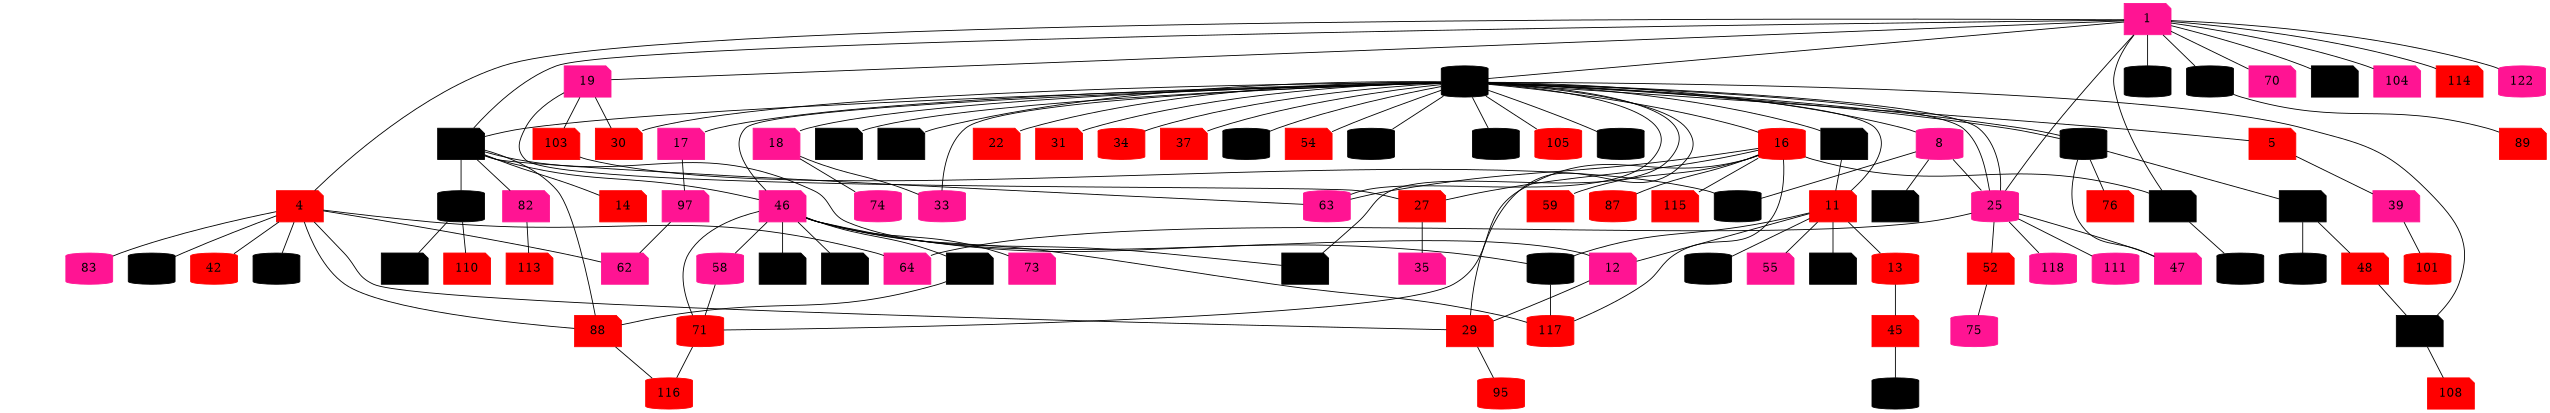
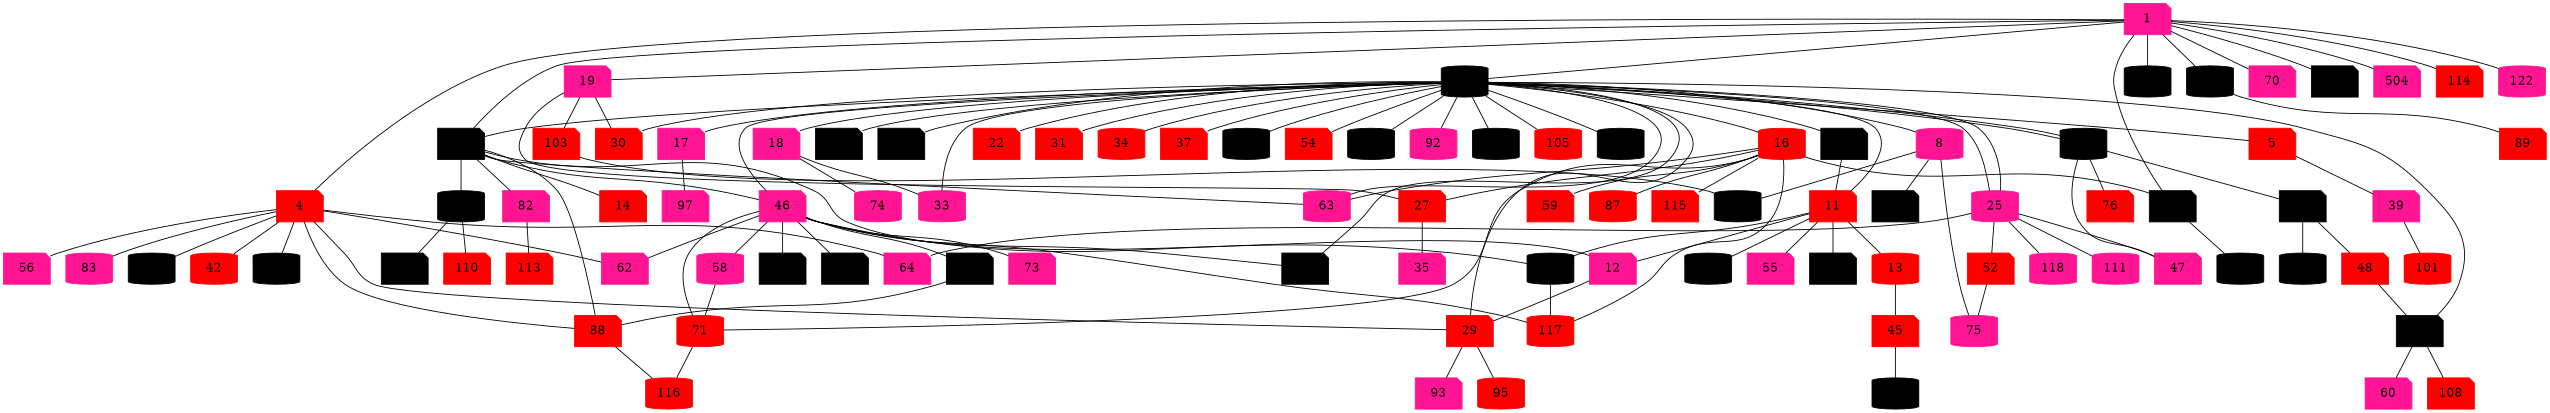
node "104": label "104" -> "504"
edge "1" -- "25": removed
node "92": added
edge "8" -- "25": now "8" -- "75"
edge "97" -- "62": now "46" -- "62"
node "56": added
node "93": added
node "60": added
